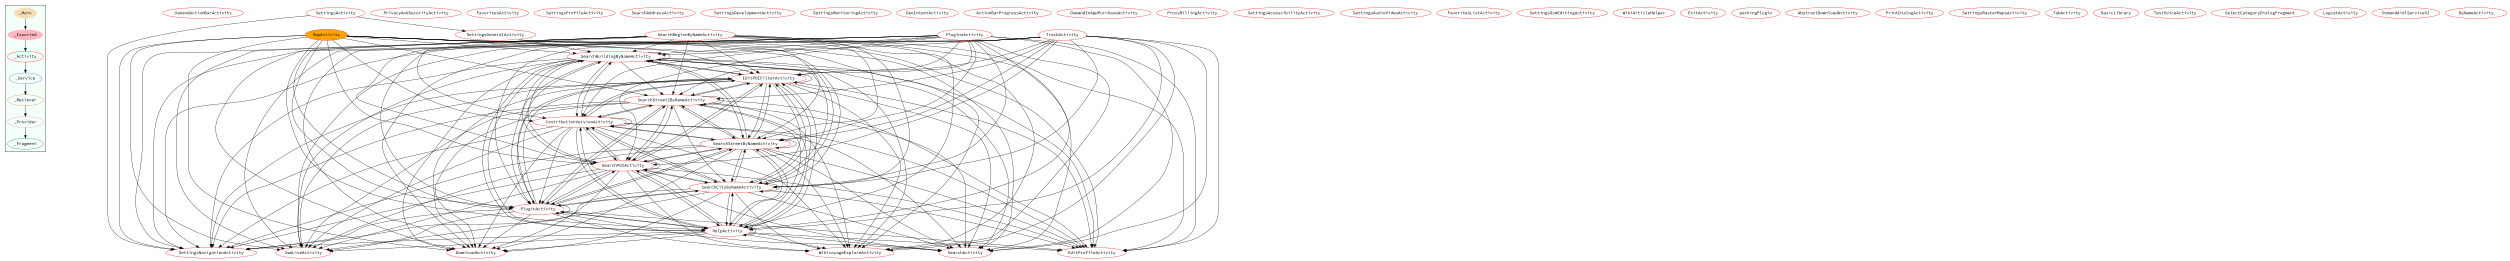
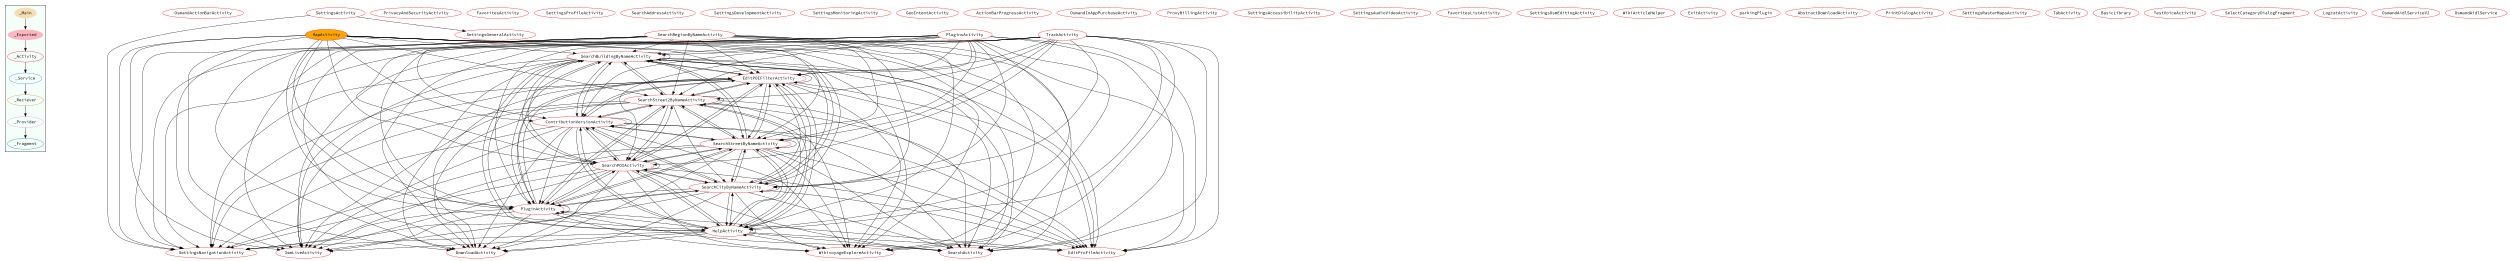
node "ByNameActivity": label "ByNameActivity" -> "OsmandAidlService"
edge "SettingsGeneralActivity" -> "SearchBuildingByNameActivity": now "SearchStreet2ByNameActivity" -> "SearchBuildingByNameActivity"
edge "PluginActivity" -> "HelpActivity": removed
